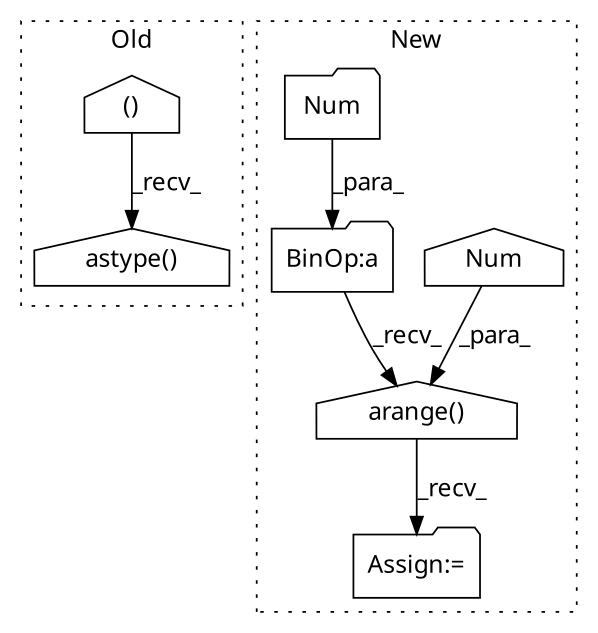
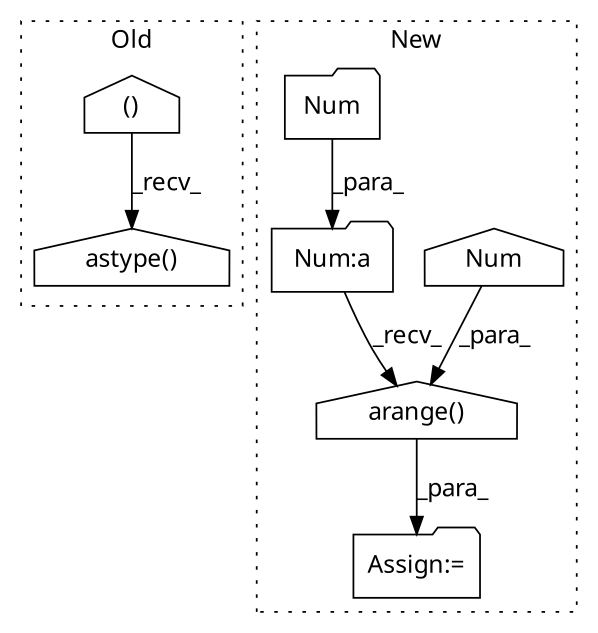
node "BinOp:a": label "BinOp:a" -> "Num:a"
edge "arange()" -> "Assign:=": label "_recv_" -> "_para_"
